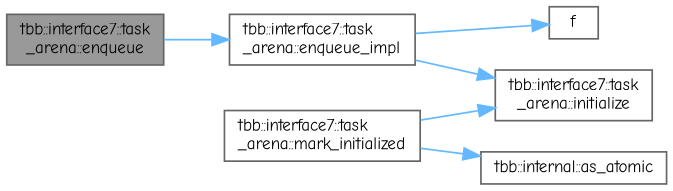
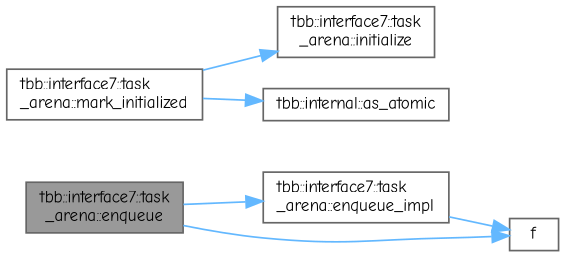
edge "tbb::interface7::task _arena::enqueue_impl" -> "tbb::interface7::task _arena::initialize": removed
edge "tbb::interface7::task _arena::enqueue" -> "f": added
